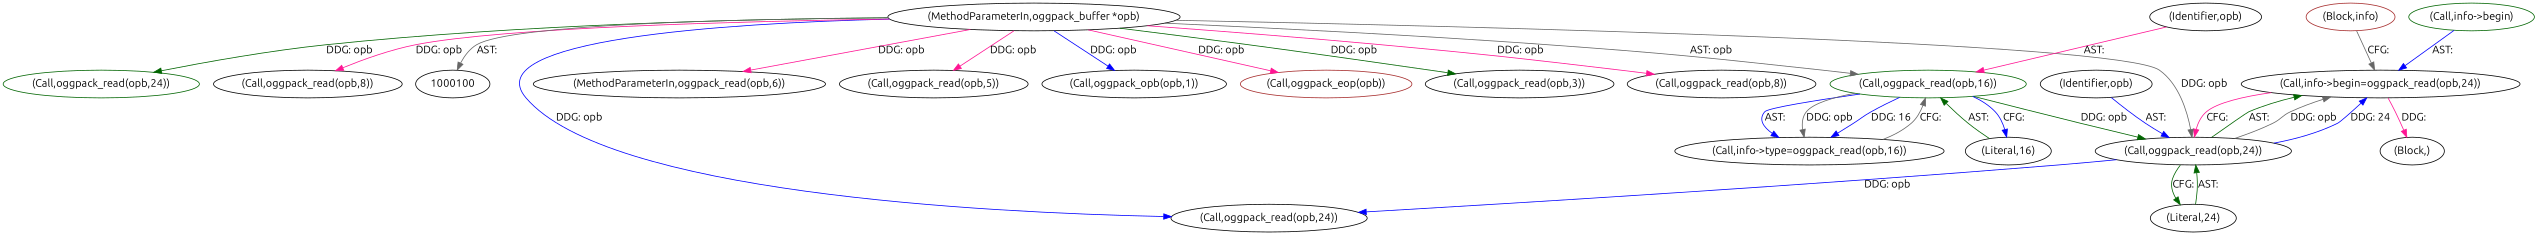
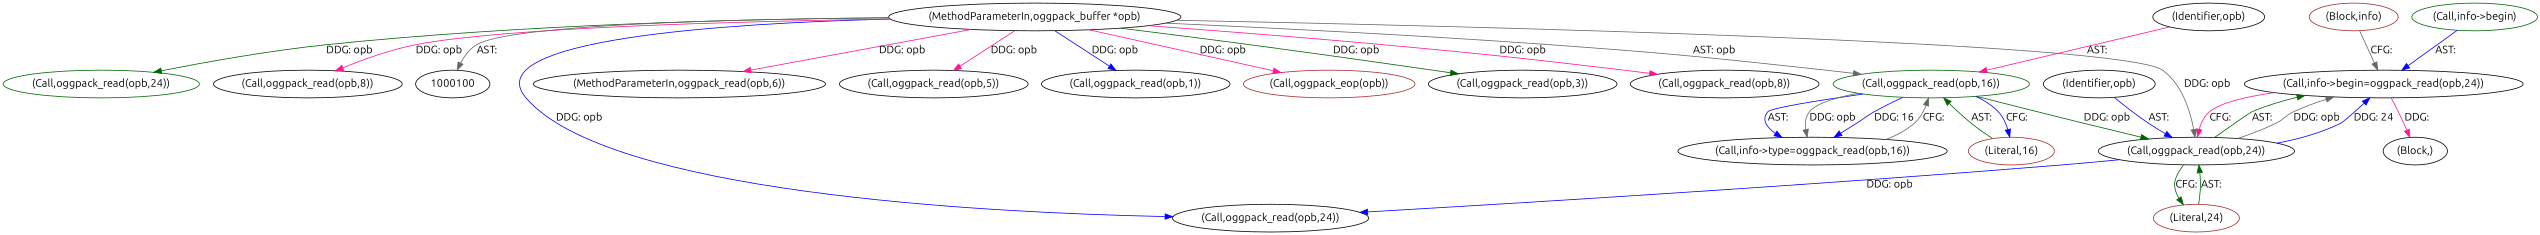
node "(Call,oggpack_opb(opb,1))": label "(Call,oggpack_opb(opb,1))" -> "(Call,oggpack_read(opb,1))"
node "(Literal,16)": color black -> brown
node "(Literal,24)": color black -> brown
